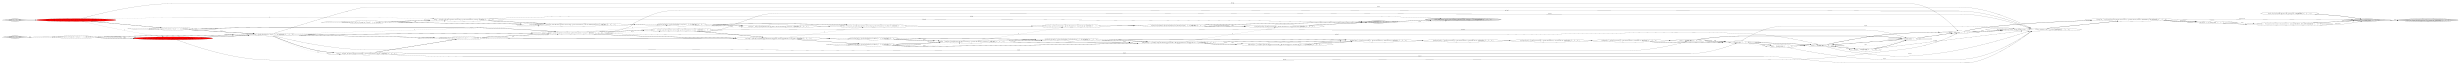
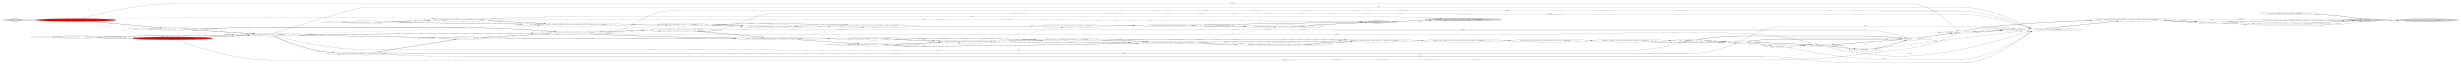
edge "resources == null@@@19@@@['1', '1', '0']" -> "resources == null@@@27@@@['1', '1', '0']": added
edge "output < 256@@@14@@@['1', '1', '0']" -> "debug > 0@@@15@@@['1', '1', '0']": style bold -> dotted
node "init['0', '1', '0']": removed
edge "input < 256@@@13@@@['1', '1', '0']" -> "output < 256@@@14@@@['1', '0', '0']": added
